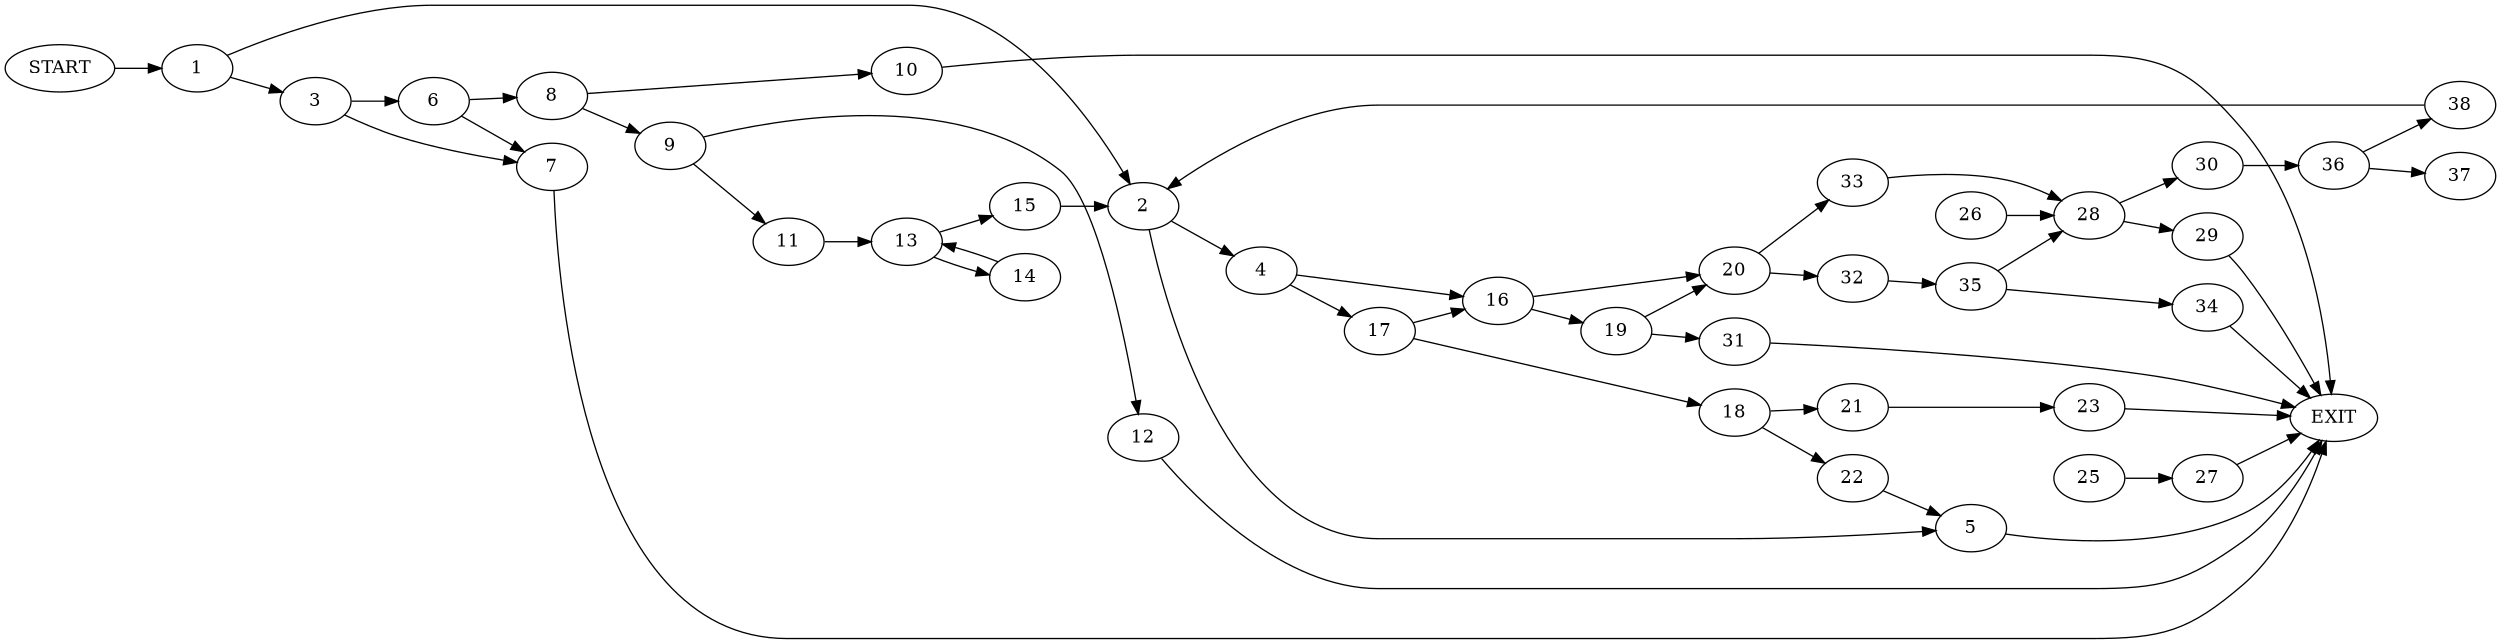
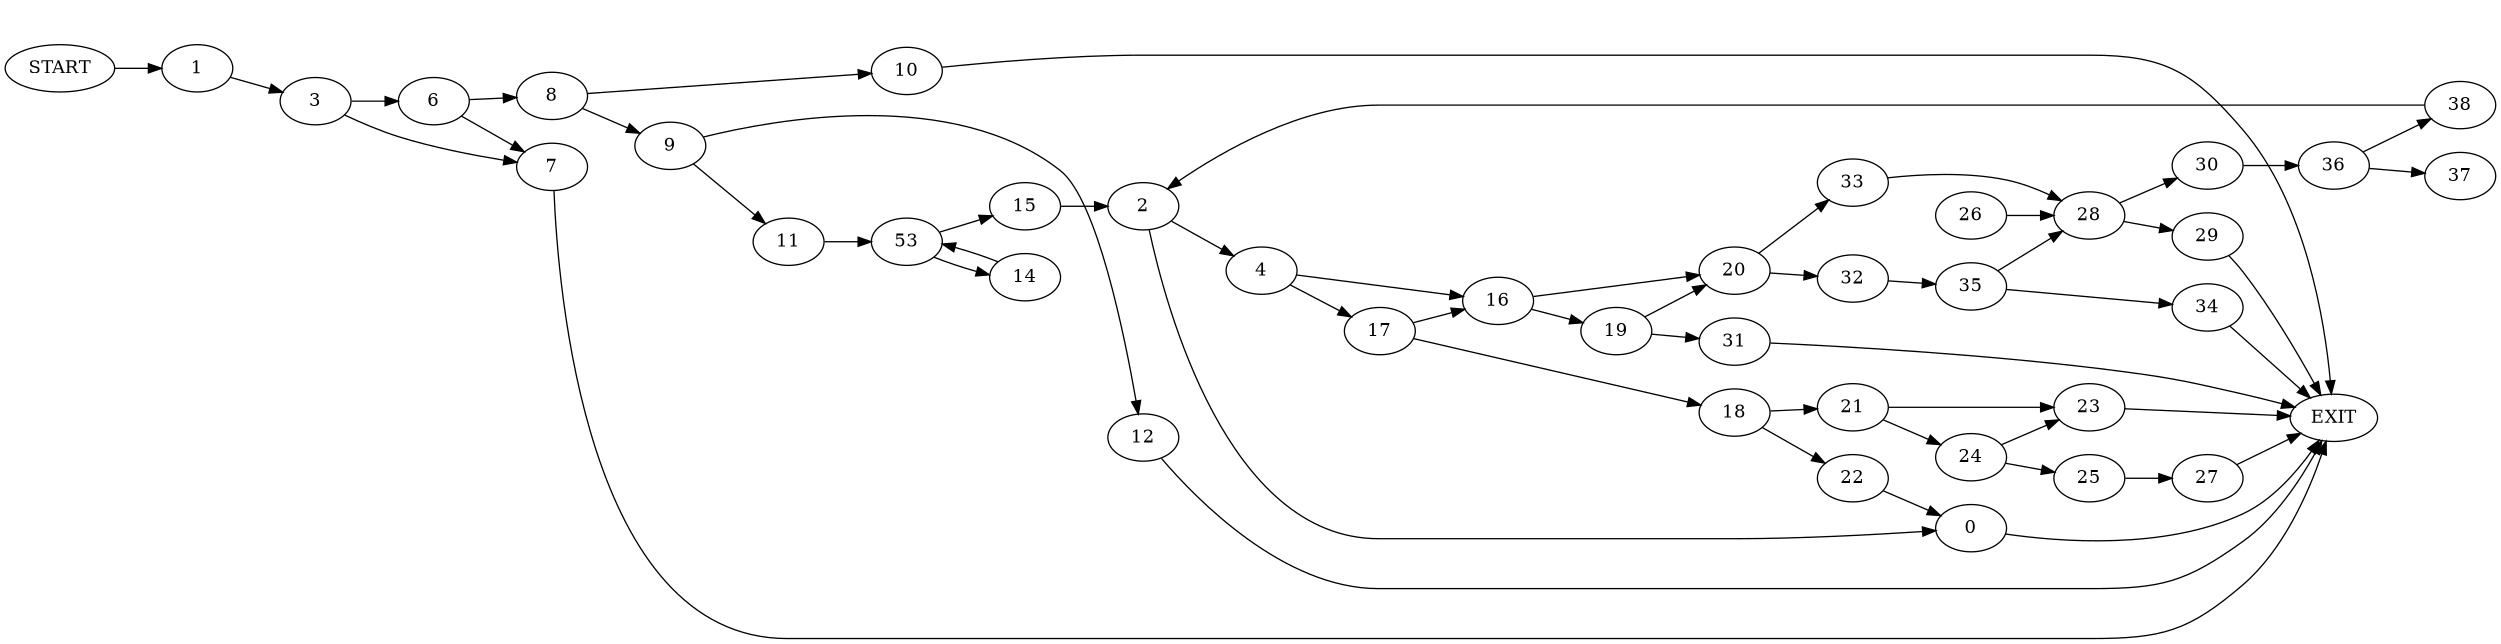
edge "1" -> "2": removed
node "13": label "13" -> "53"
node "24": added
node "5": label "5" -> "0"
